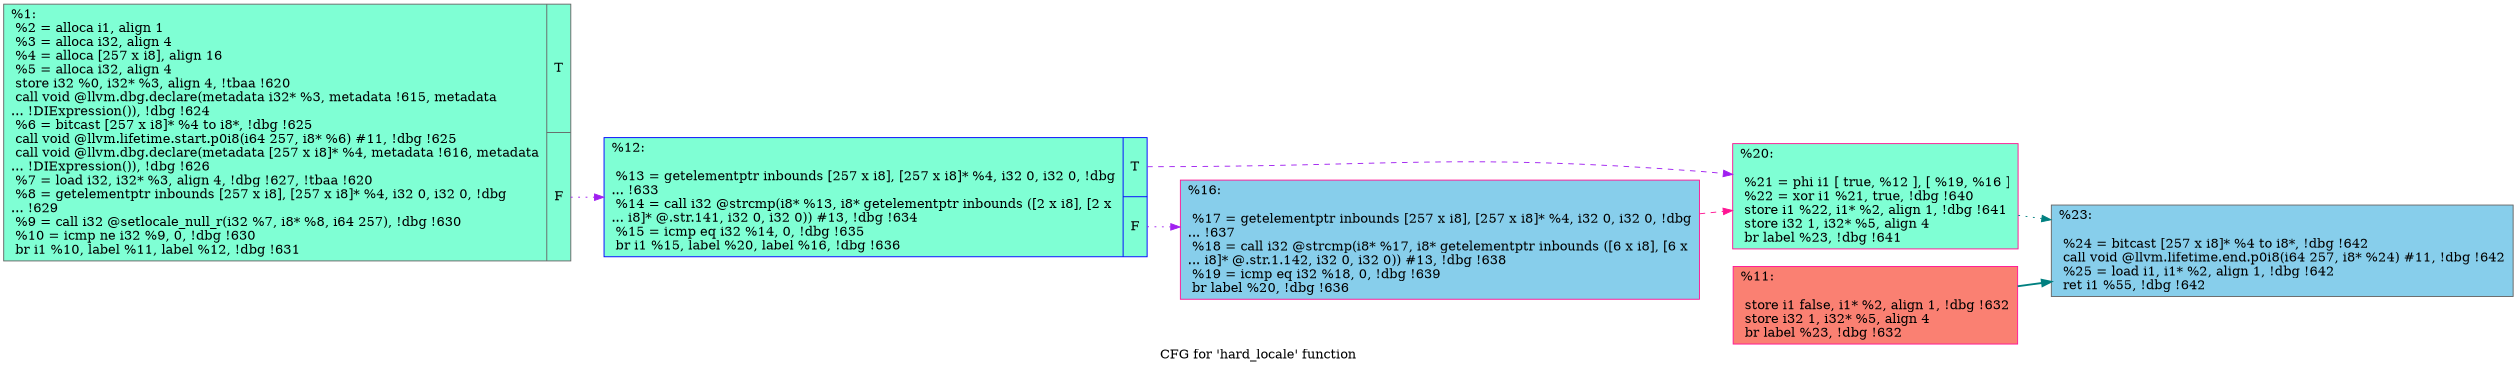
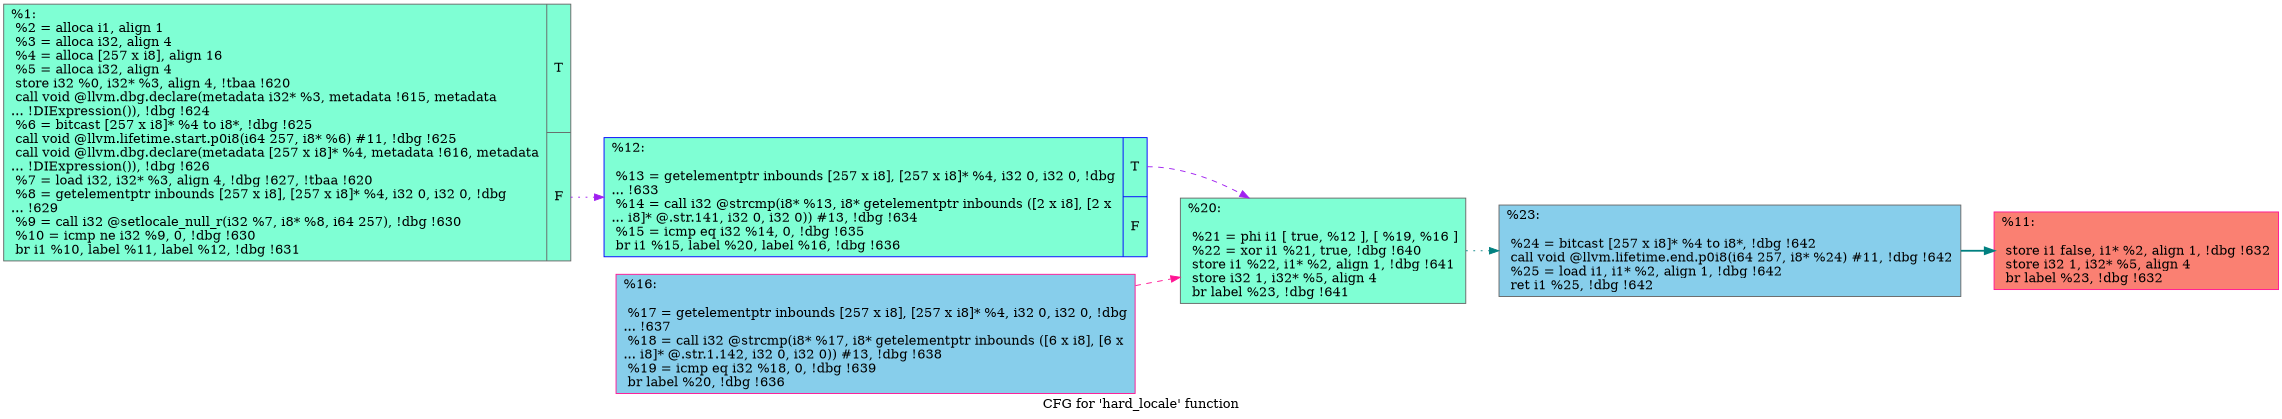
node "%20:": color deeppink -> gray40
edge "%12:" -> "%16:": removed
edge "%11:" -> "%23:": reversed
node "%23:": text "ret i1 %55, !dbg !642" -> "ret i1 %25, !dbg !642"
